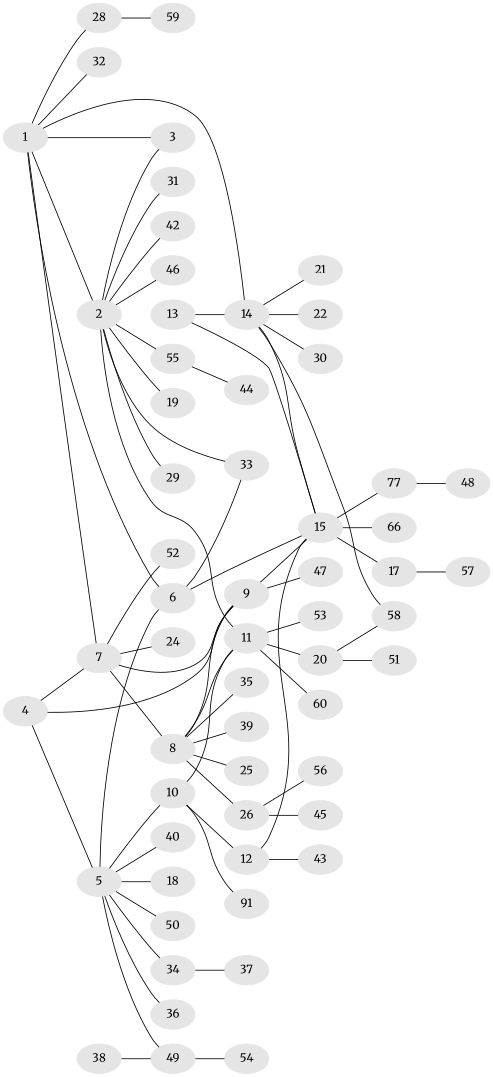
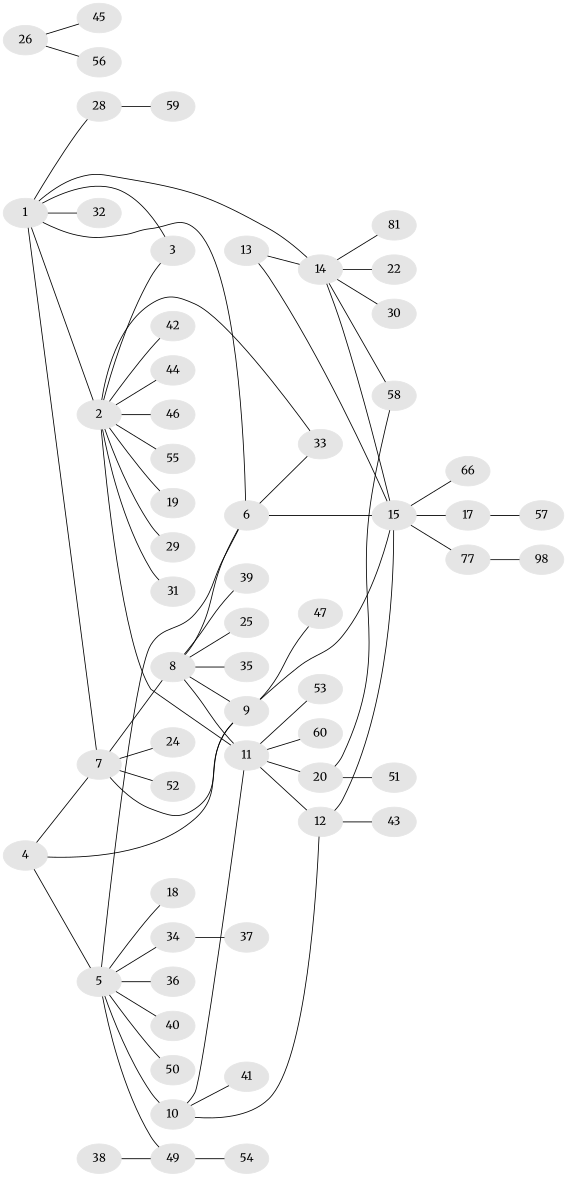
node "21": label "21" -> "81"
edge "55" -- "44": now "2" -- "44"
node "48": label "48" -> "98"
edge "8" -- "26": now "8" -- "6"
edge "11" -- "12": added
node "91": label "91" -> "41"
